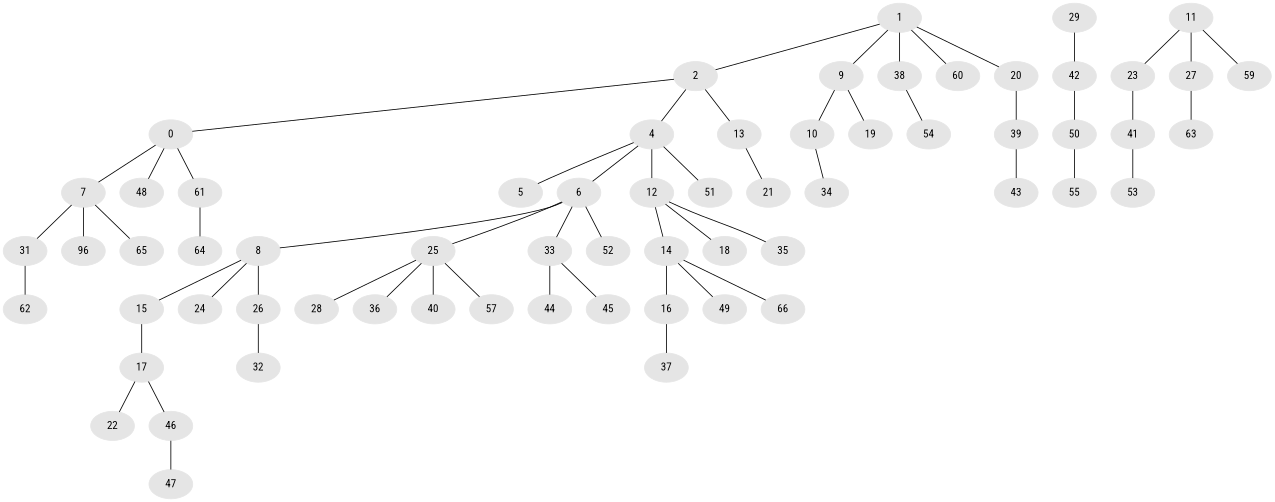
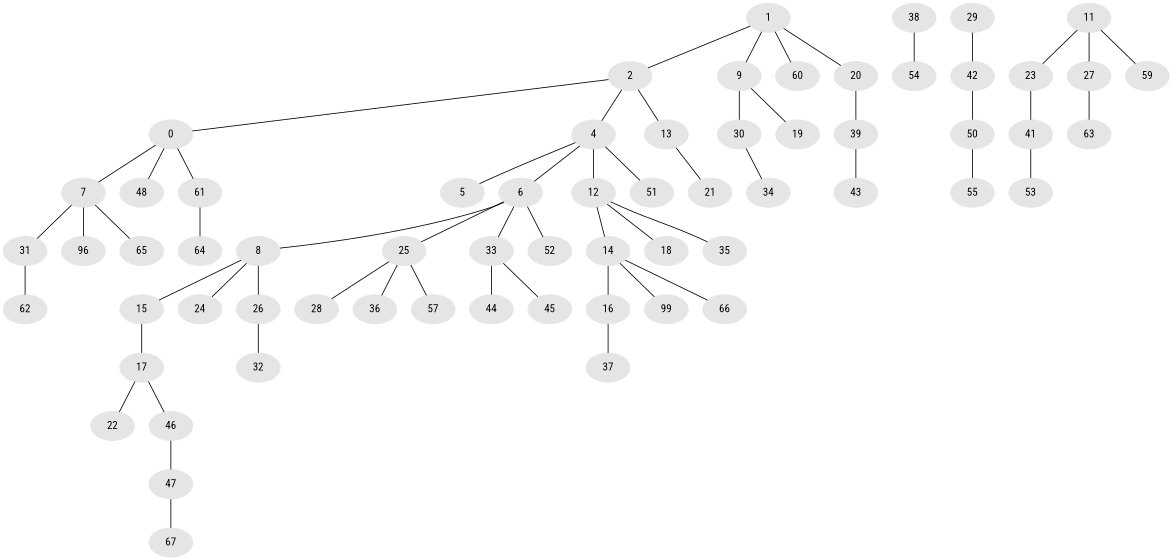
edge "1" -- "38": removed
node "10": label "10" -> "30"
node "40": removed
node "49": label "49" -> "99"
node "67": added
